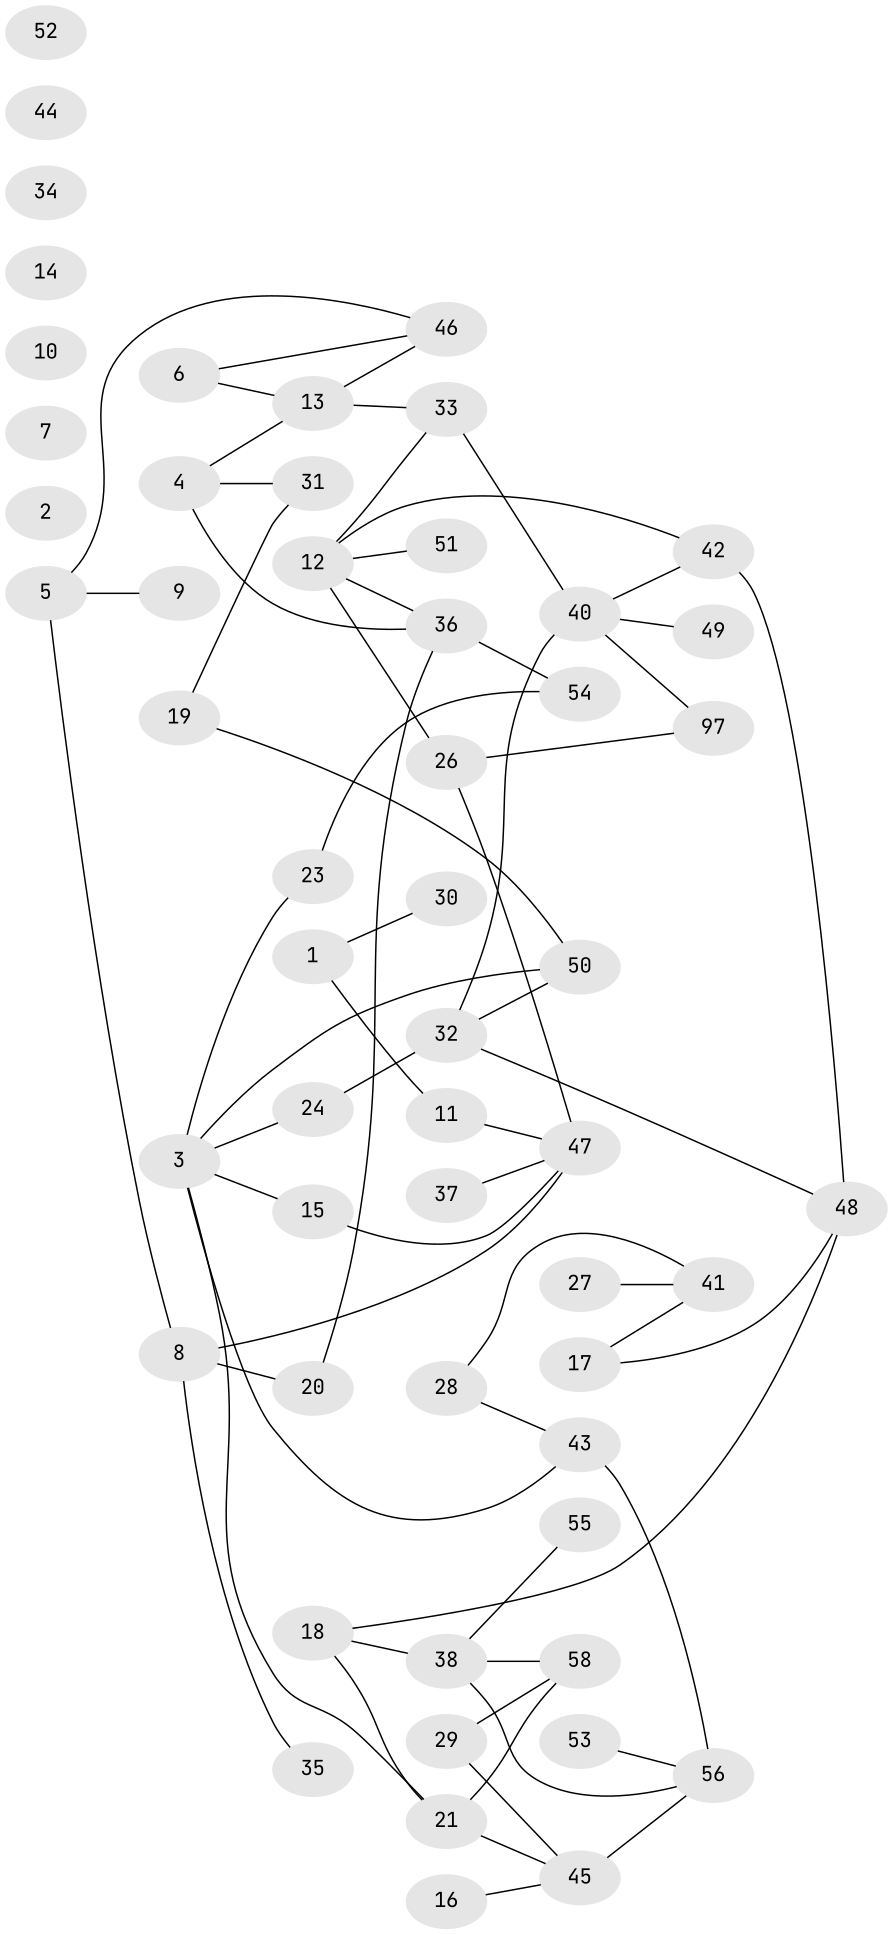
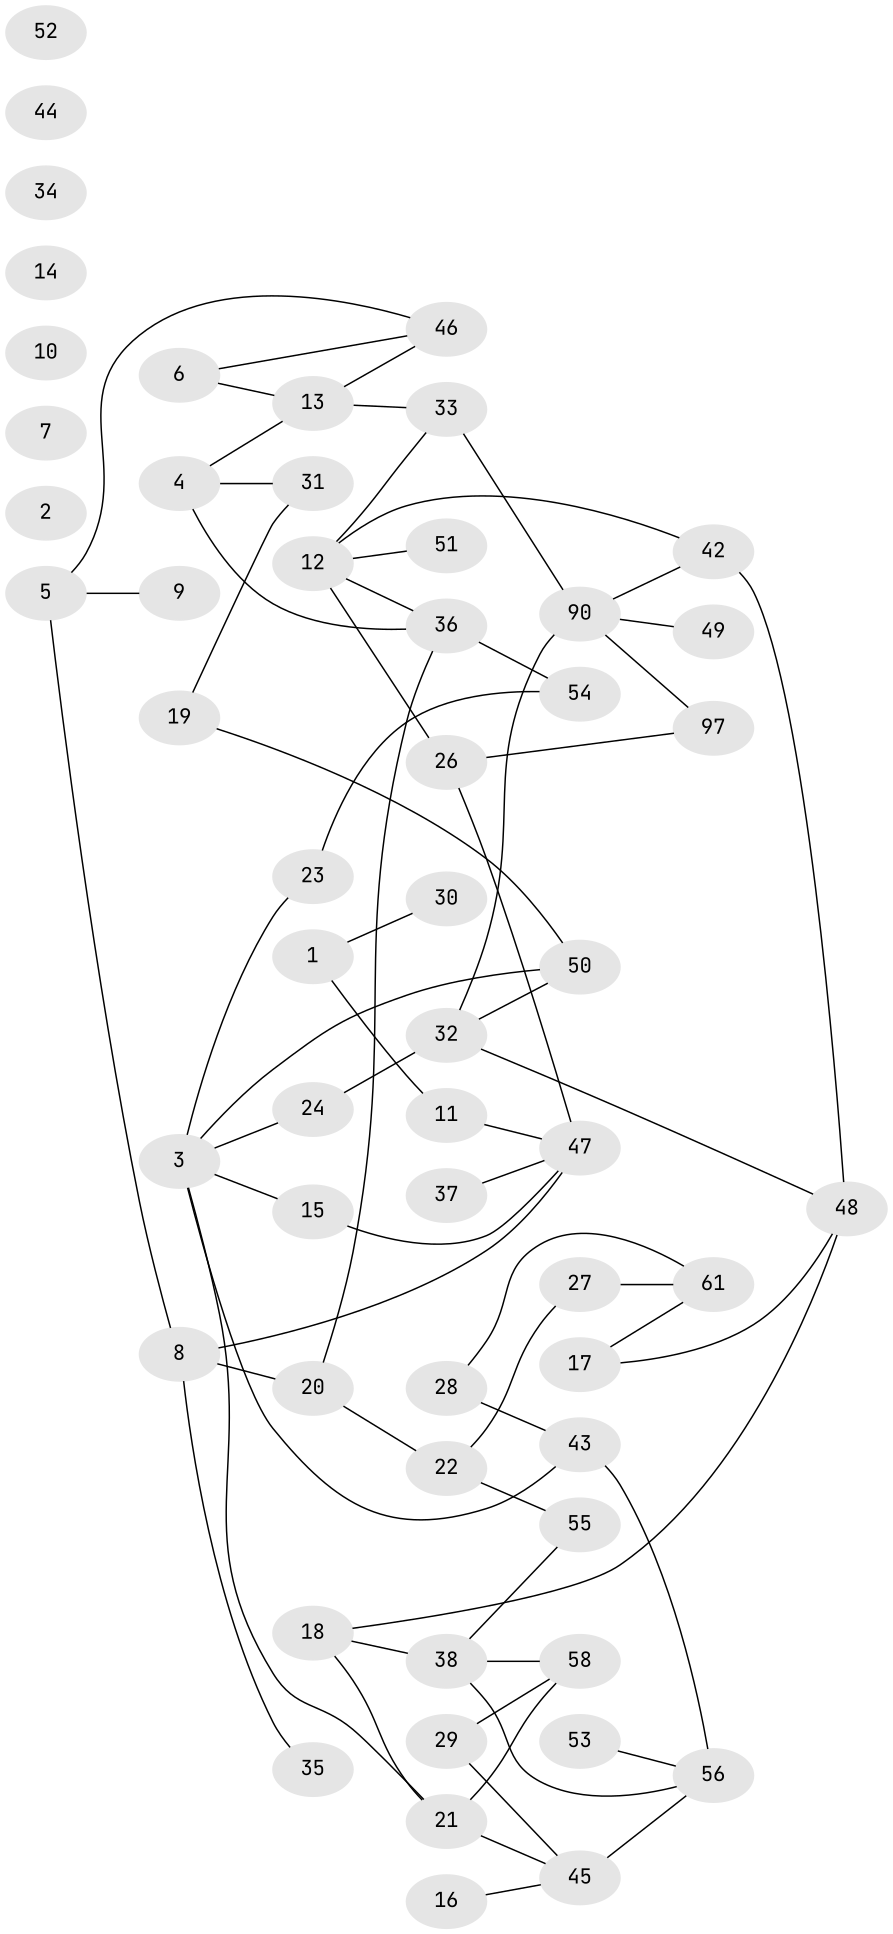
node "40": label "40" -> "90"
node "41": label "41" -> "61"
node "22": added
